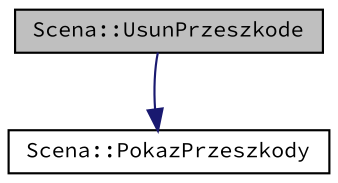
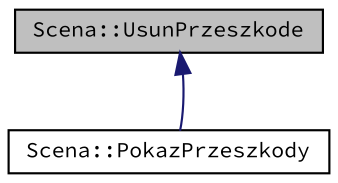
edge "Scena::UsunPrzeszkode" -> "Scena::PokazPrzeszkody": reversed
